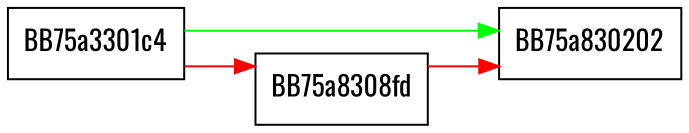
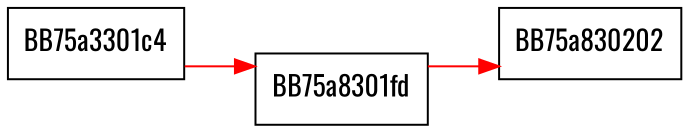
edge "BB75a3301c4" -> "BB75a830202": removed
node "BB75a8308fd": label "BB75a8308fd" -> "BB75a8301fd"
